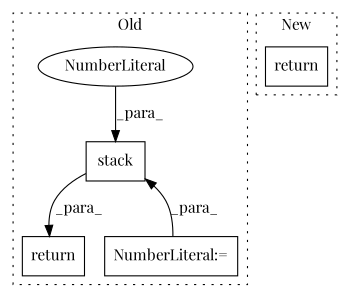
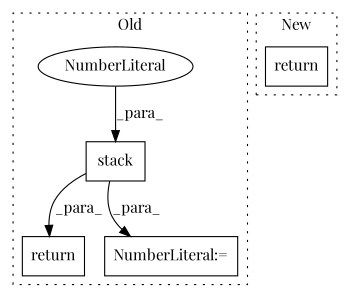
edge "NumberLiteral:=" -> "stack": reversed
